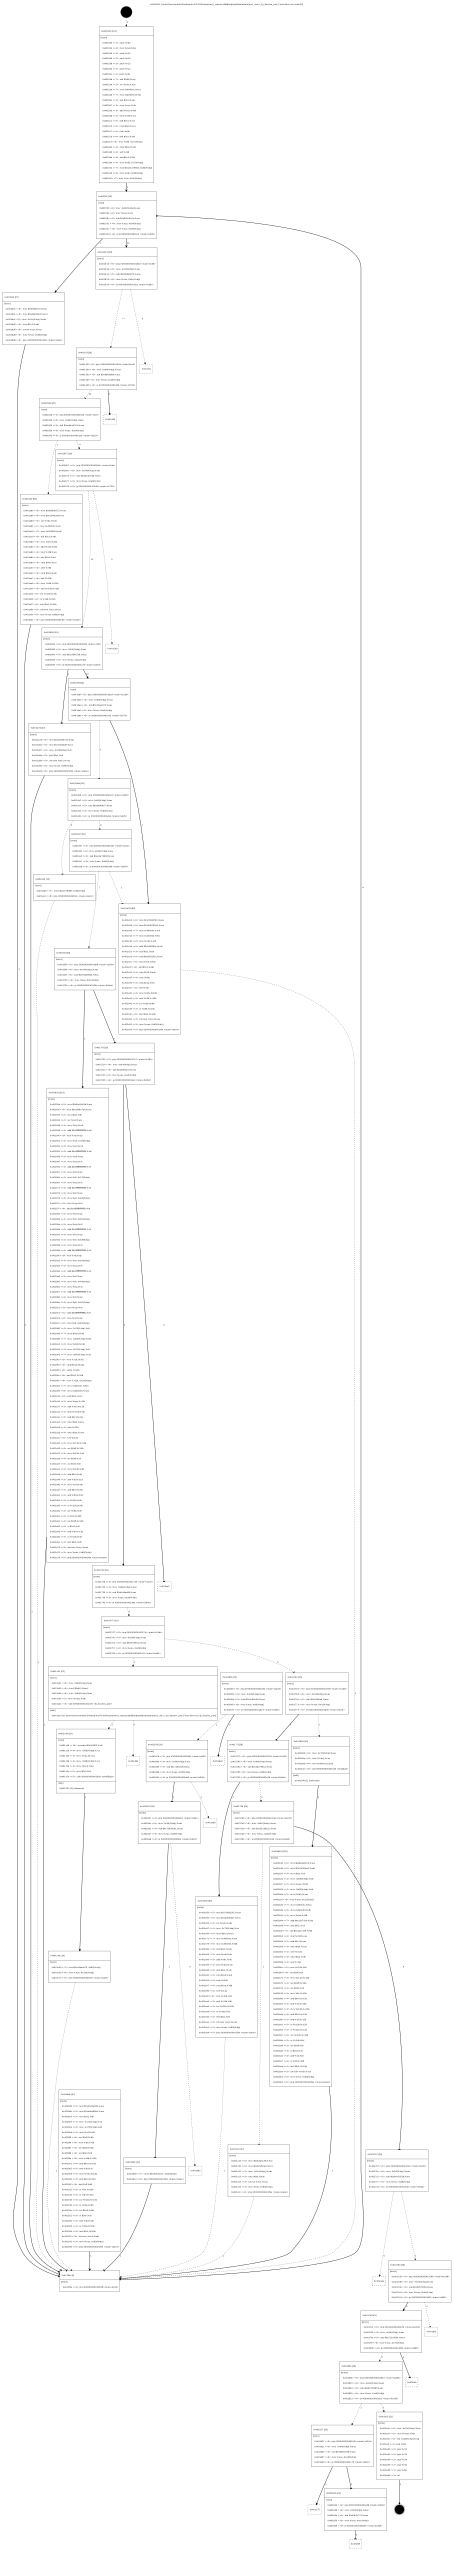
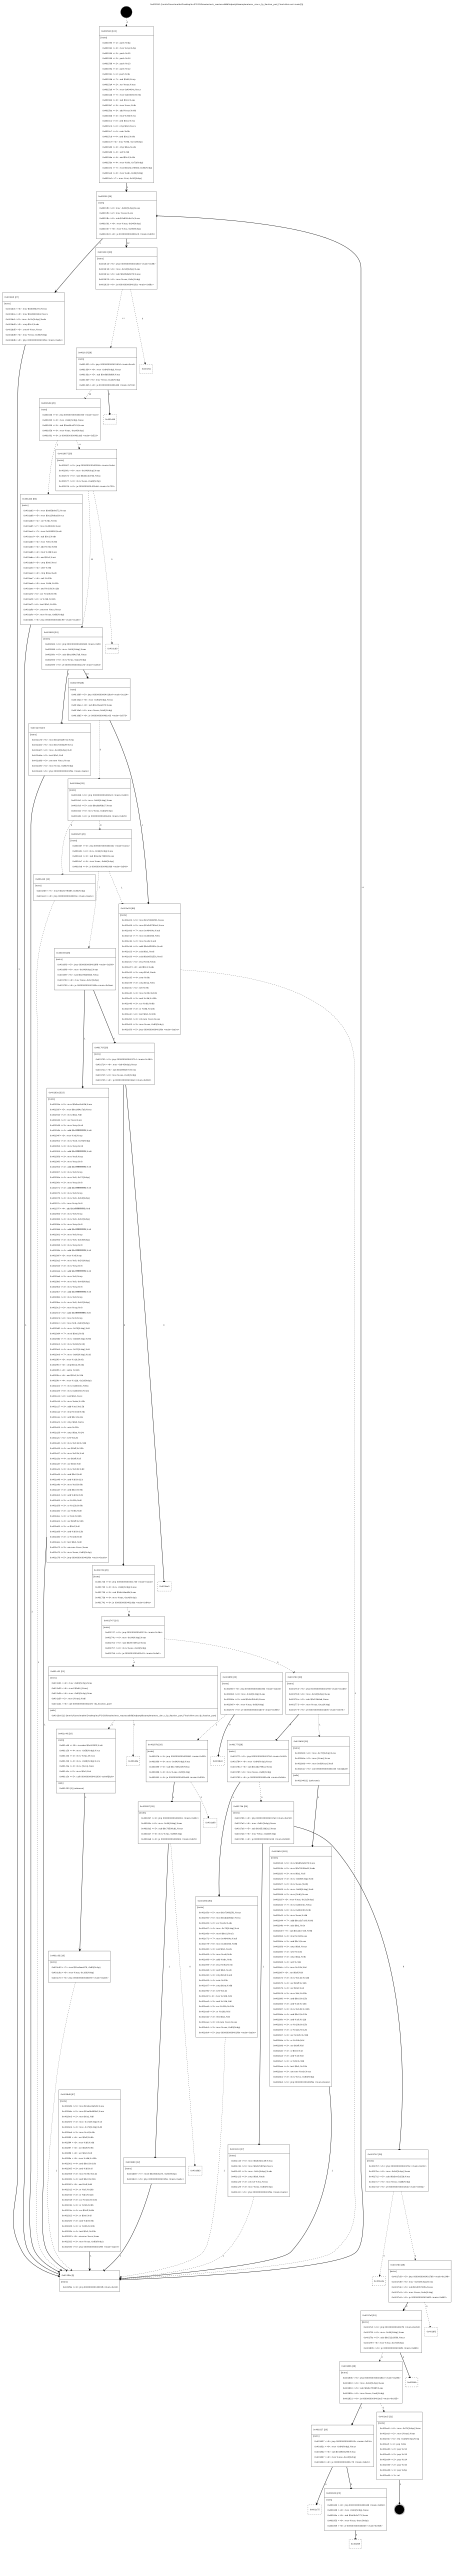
edge "0x40179b [28]" -> "0x401c16 [27]": style dashed -> bold
edge "0x40180b [28]" -> "0x401827 [28]": style dashed -> bold
